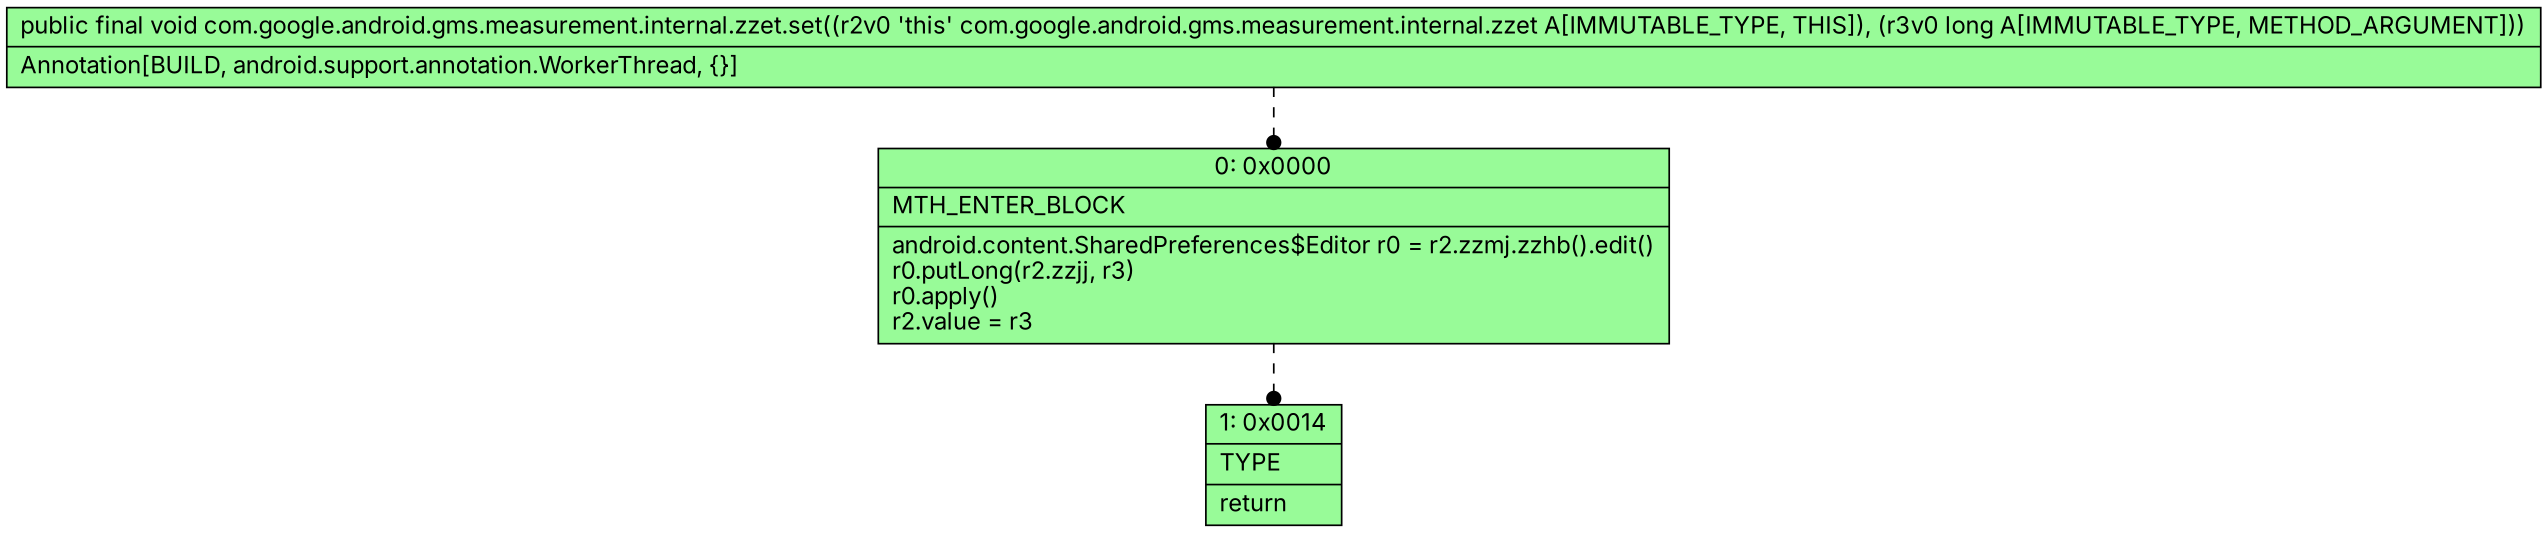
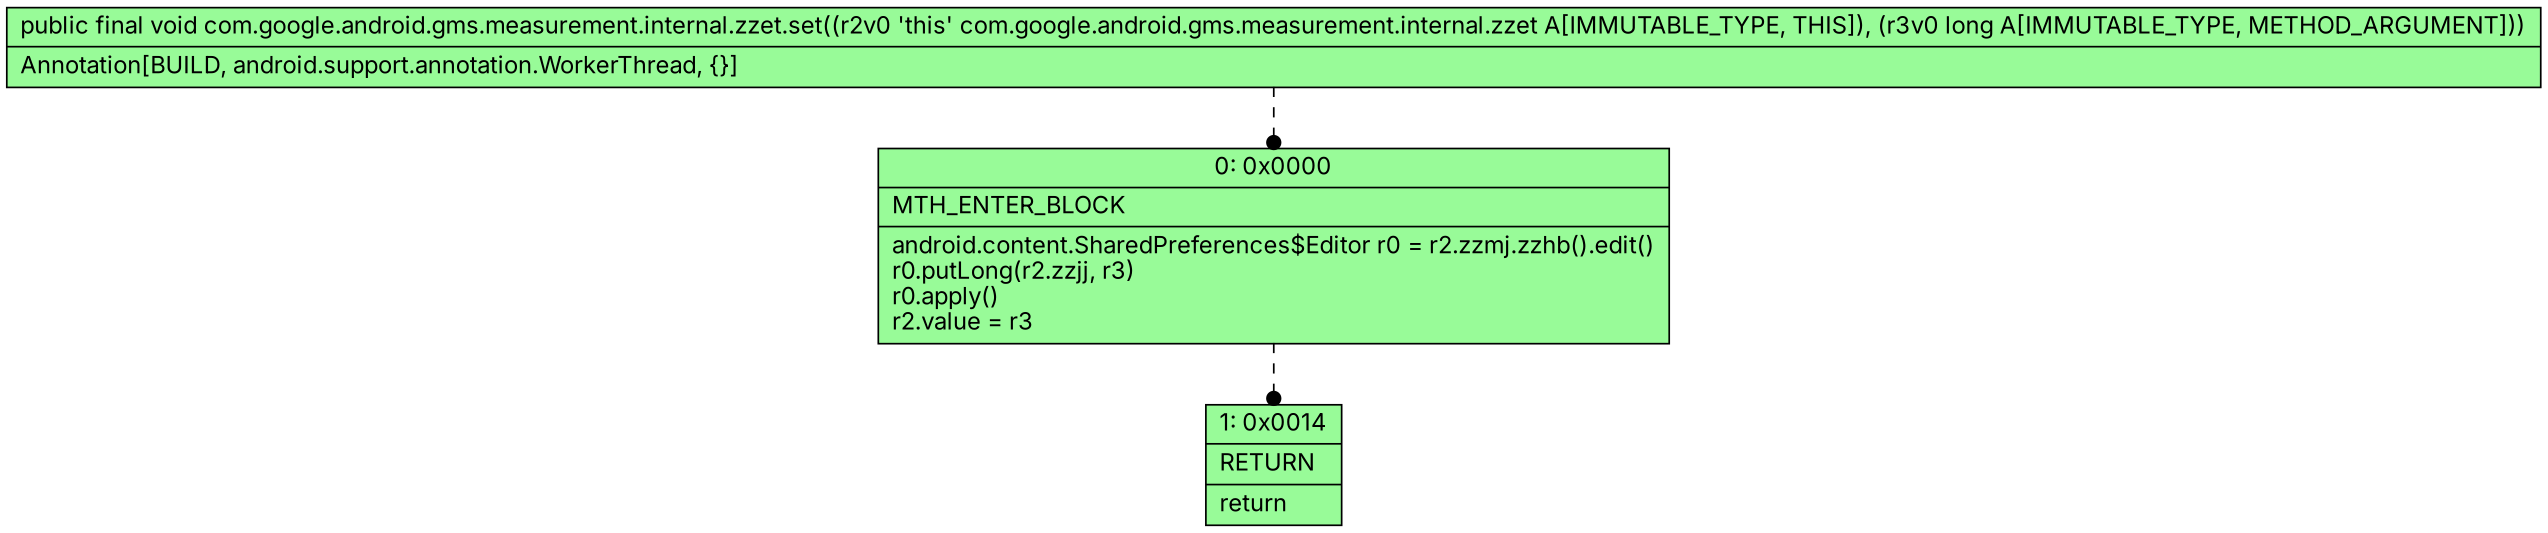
node "1: 0x0014": text "TYPE" -> "RETURN"
